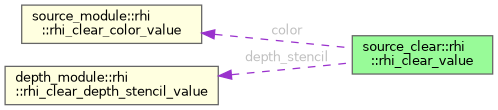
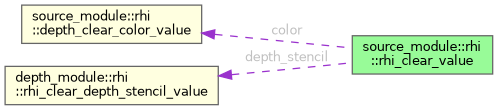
node "source_module::rhi ::rhi_clear_color_value": label "source_module::rhi ::rhi_clear_color_value" -> "source_module::rhi ::depth_clear_color_value"
node "source_clear::rhi ::rhi_clear_value": label "source_clear::rhi ::rhi_clear_value" -> "source_module::rhi ::rhi_clear_value"
